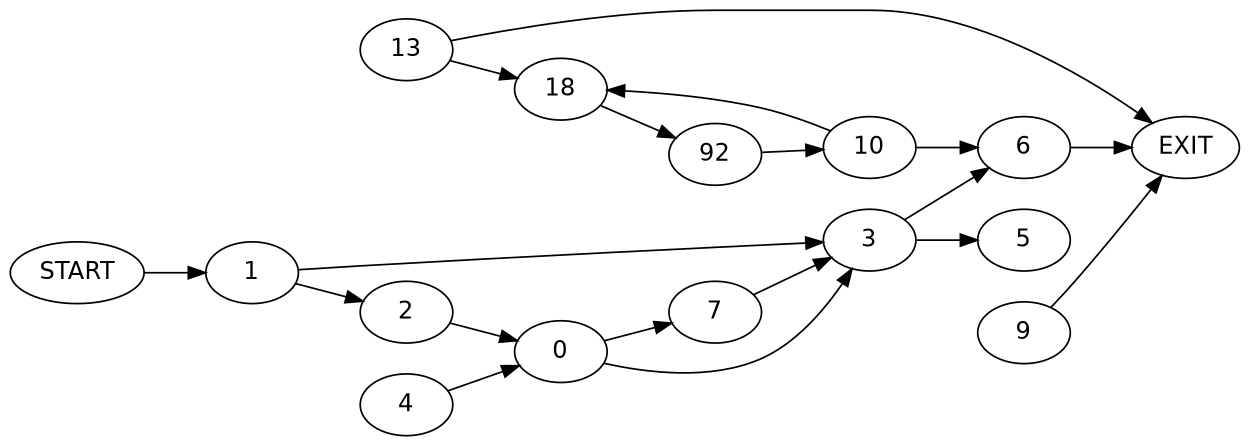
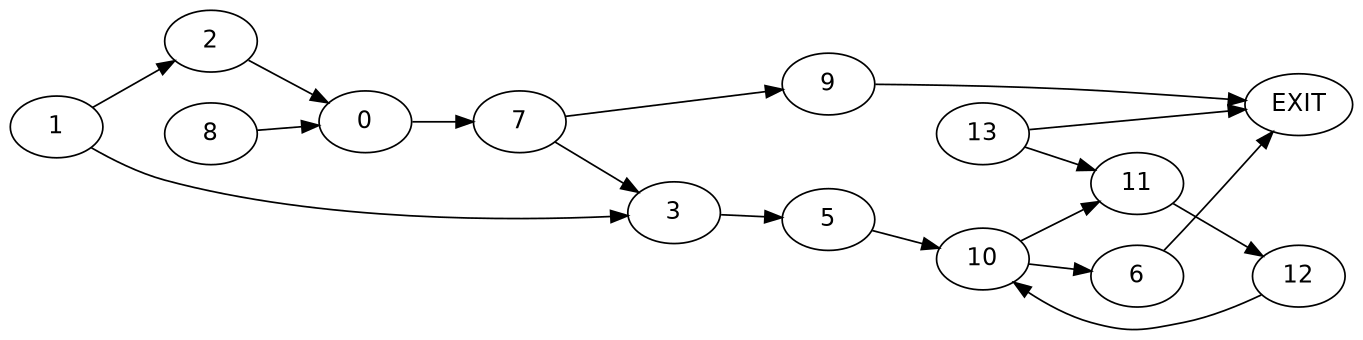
node "18": label "18" -> "11"
edge "7" -> "9": added
node "92": label "92" -> "12"
edge "3" -> "6": removed
edge "5" -> "10": added
node "START": removed
edge "0" -> "3": removed
node "4": label "4" -> "8"
